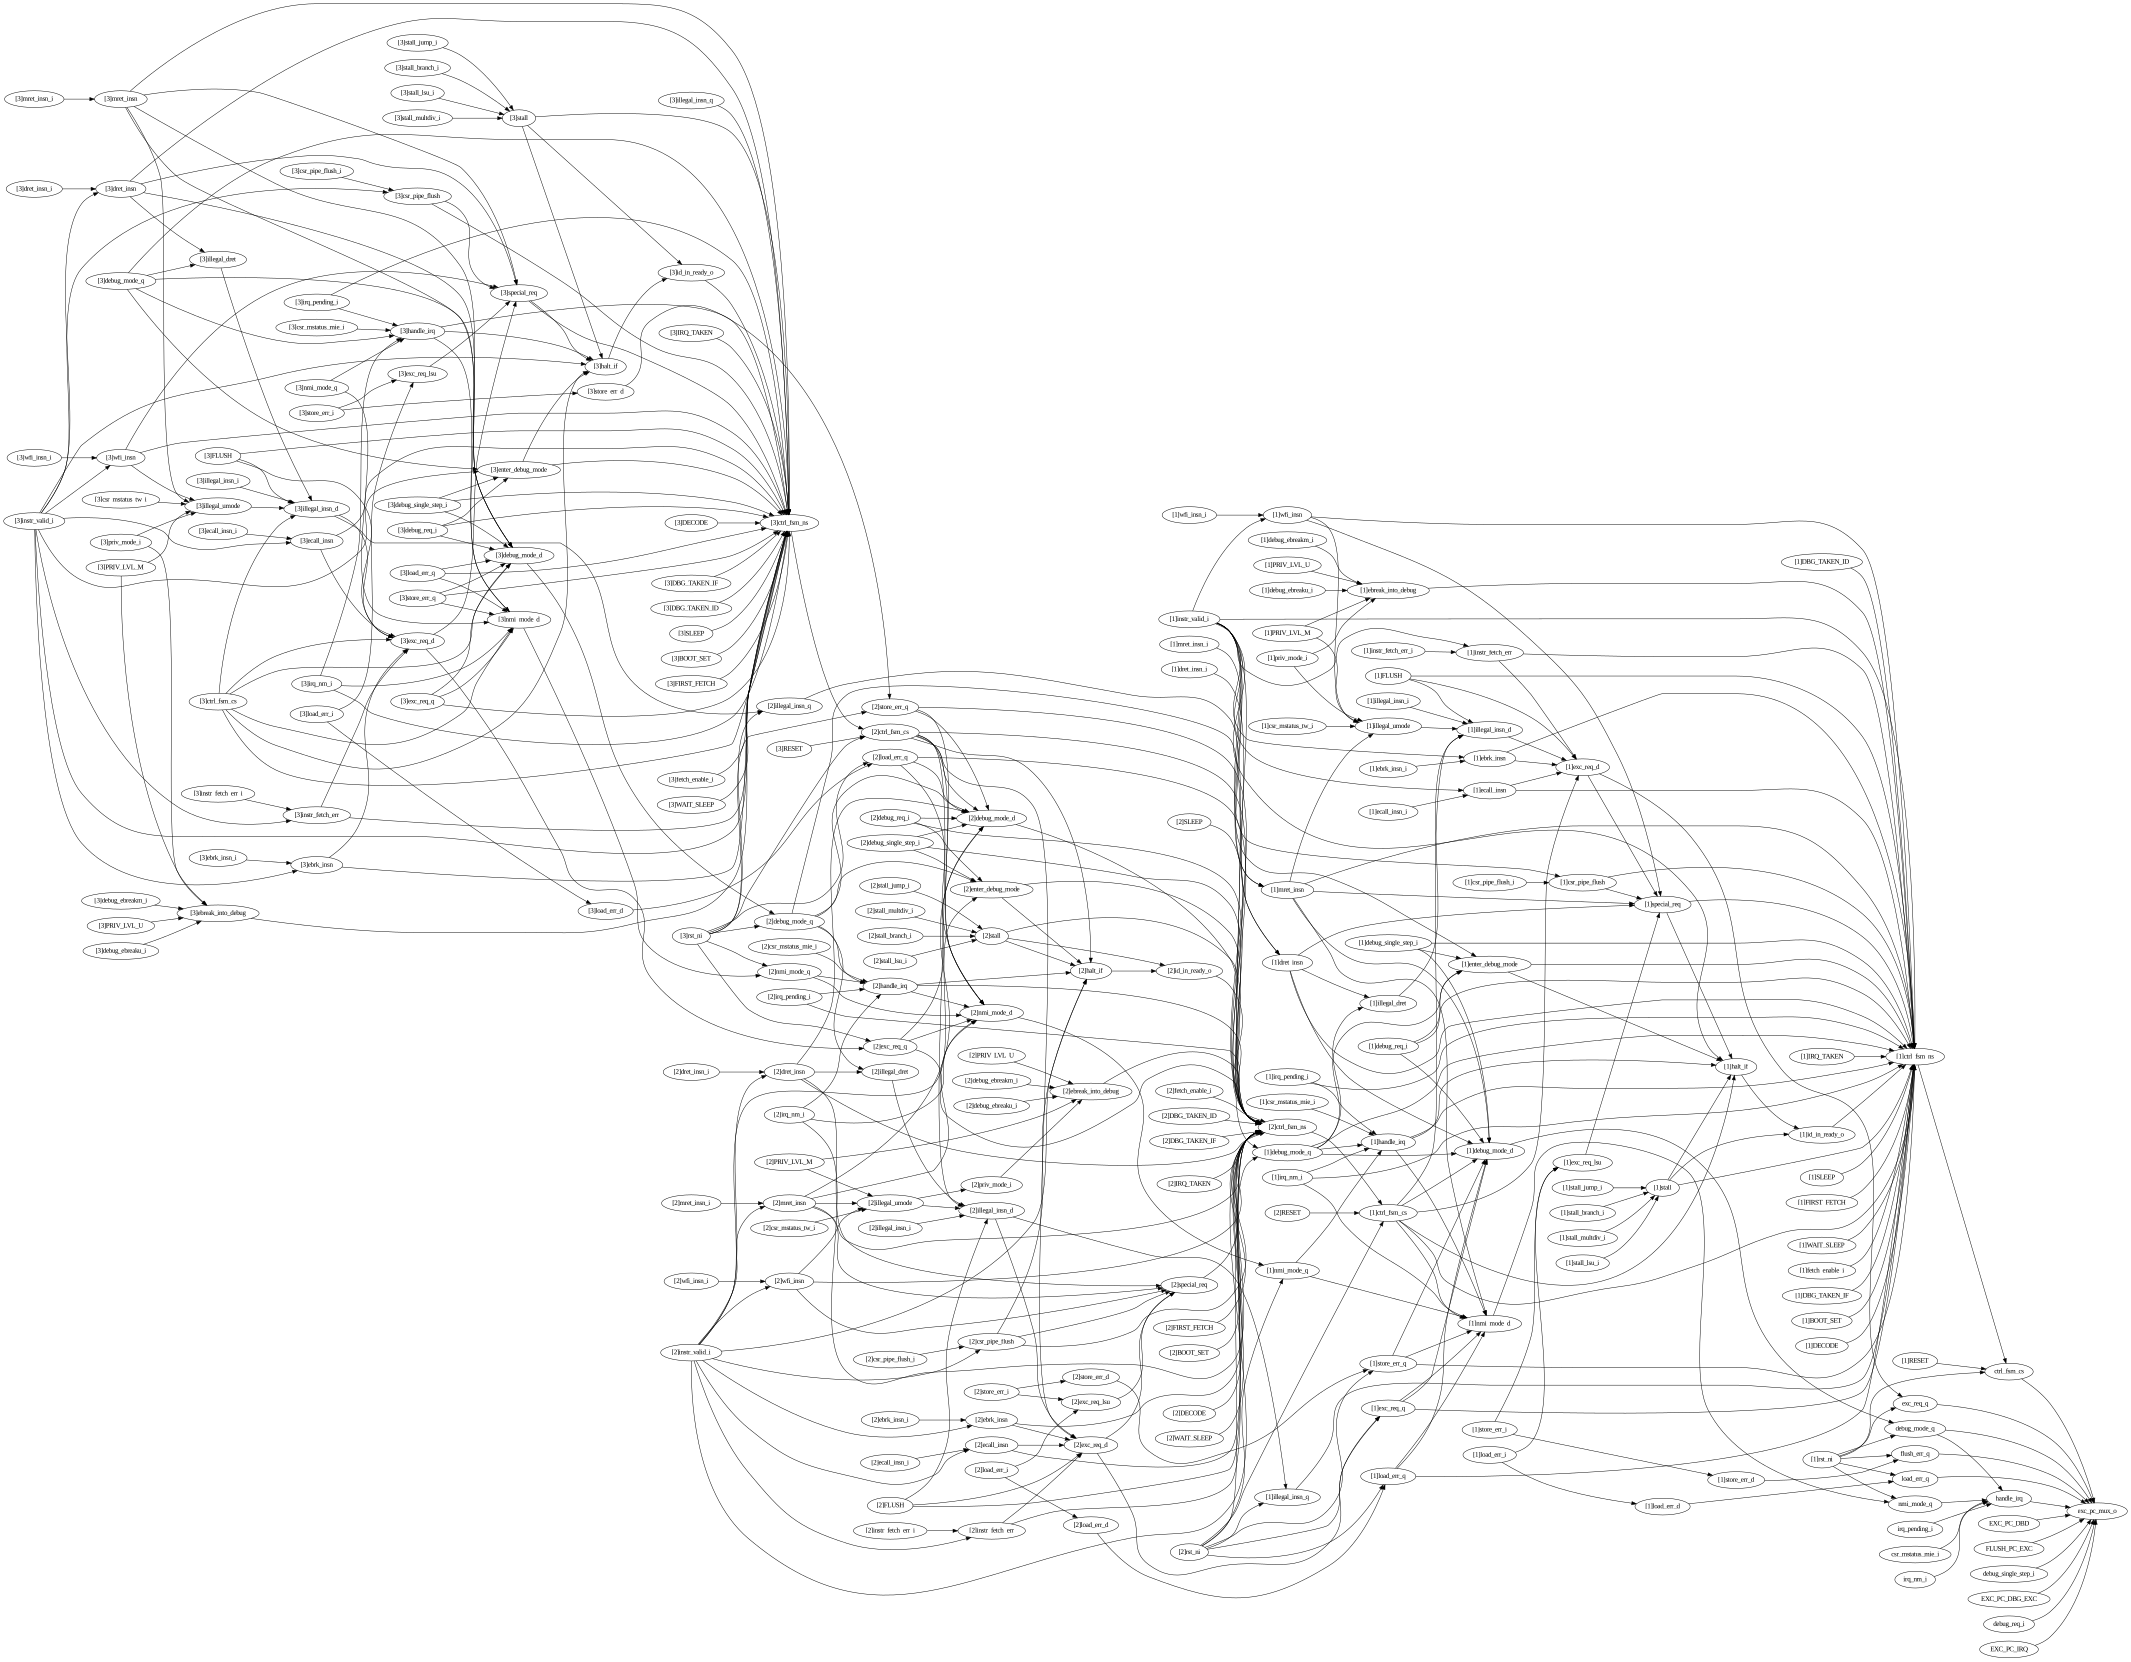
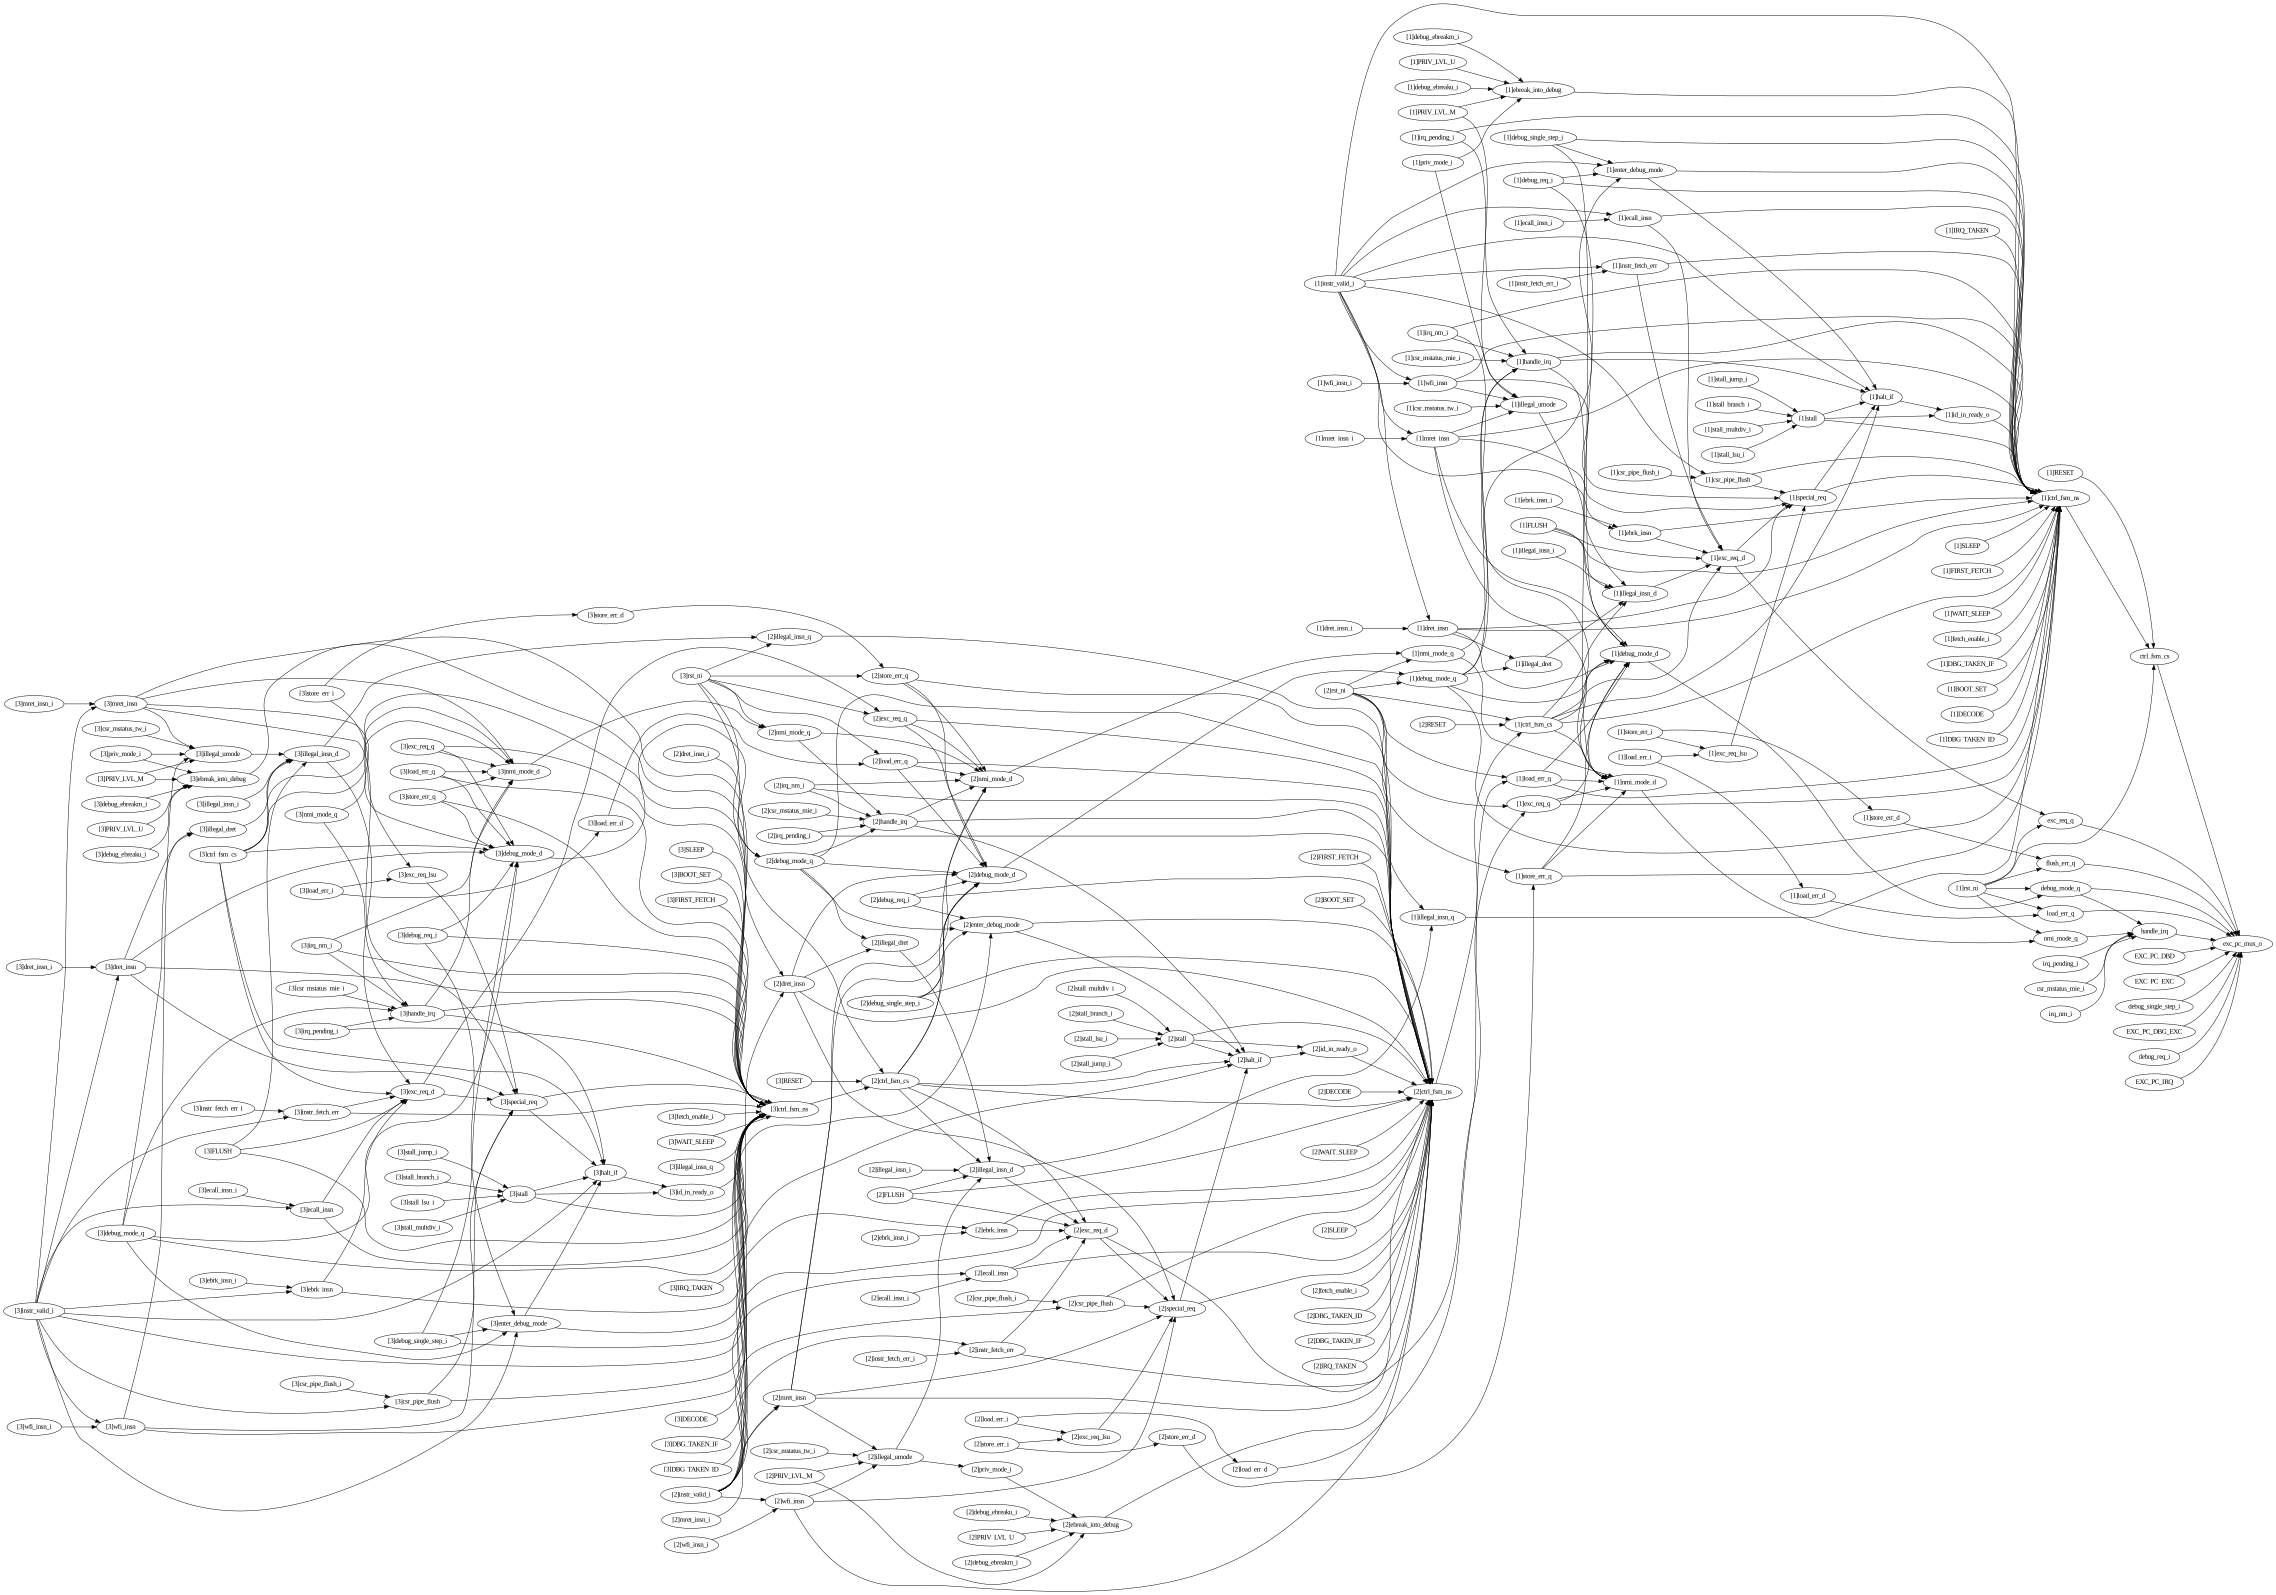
edge "[3]instr_valid_i" -> "[3]mret_insn": added
edge "[2]csr_pipe_flush" -> "[2]halt_if": now "[2]special_req" -> "[2]halt_if"
node "FLUSH_PC_EXC": label "FLUSH_PC_EXC" -> "EXC_PC_EXC"
